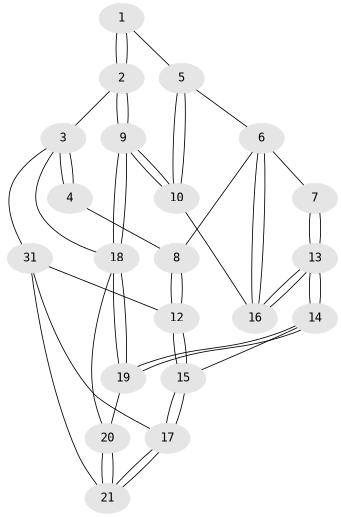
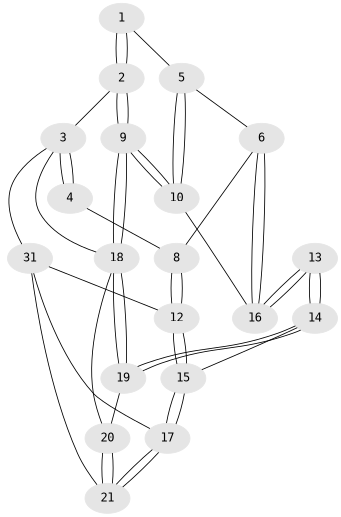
node "7": removed
